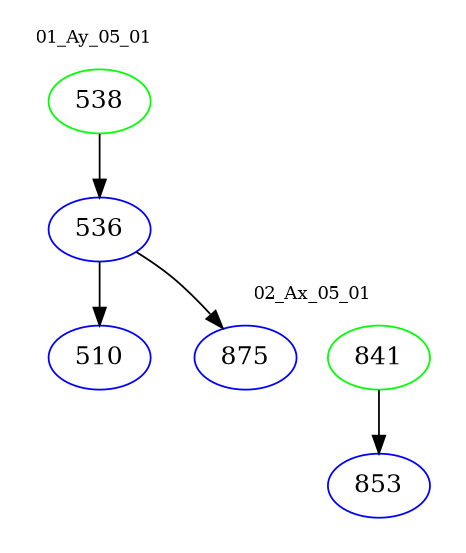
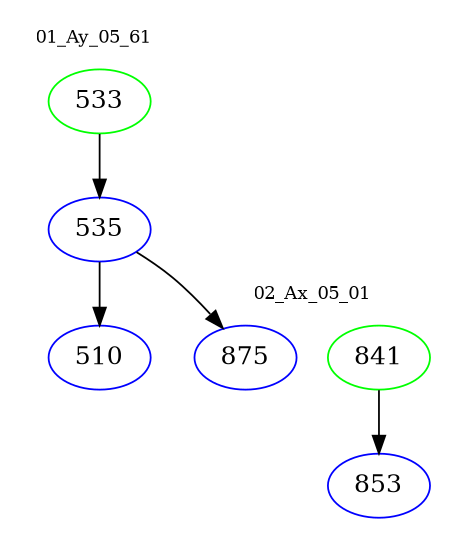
cluster "01_Ay_05_01": label "01_Ay_05_01" -> "01_Ay_05_61"
node "538": label "538" -> "533"
node "536": label "536" -> "535"
